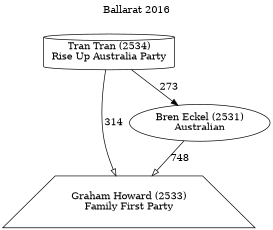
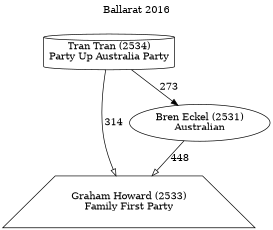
node "Tran Tran (2534) Rise Up Australia Party": label "Tran Tran (2534) Rise Up Australia Party" -> "Tran Tran (2534) Party Up Australia Party"
edge "Bren Eckel (2531) Australian" -> "Graham Howard (2533) Family First Party": label "748" -> "448"
